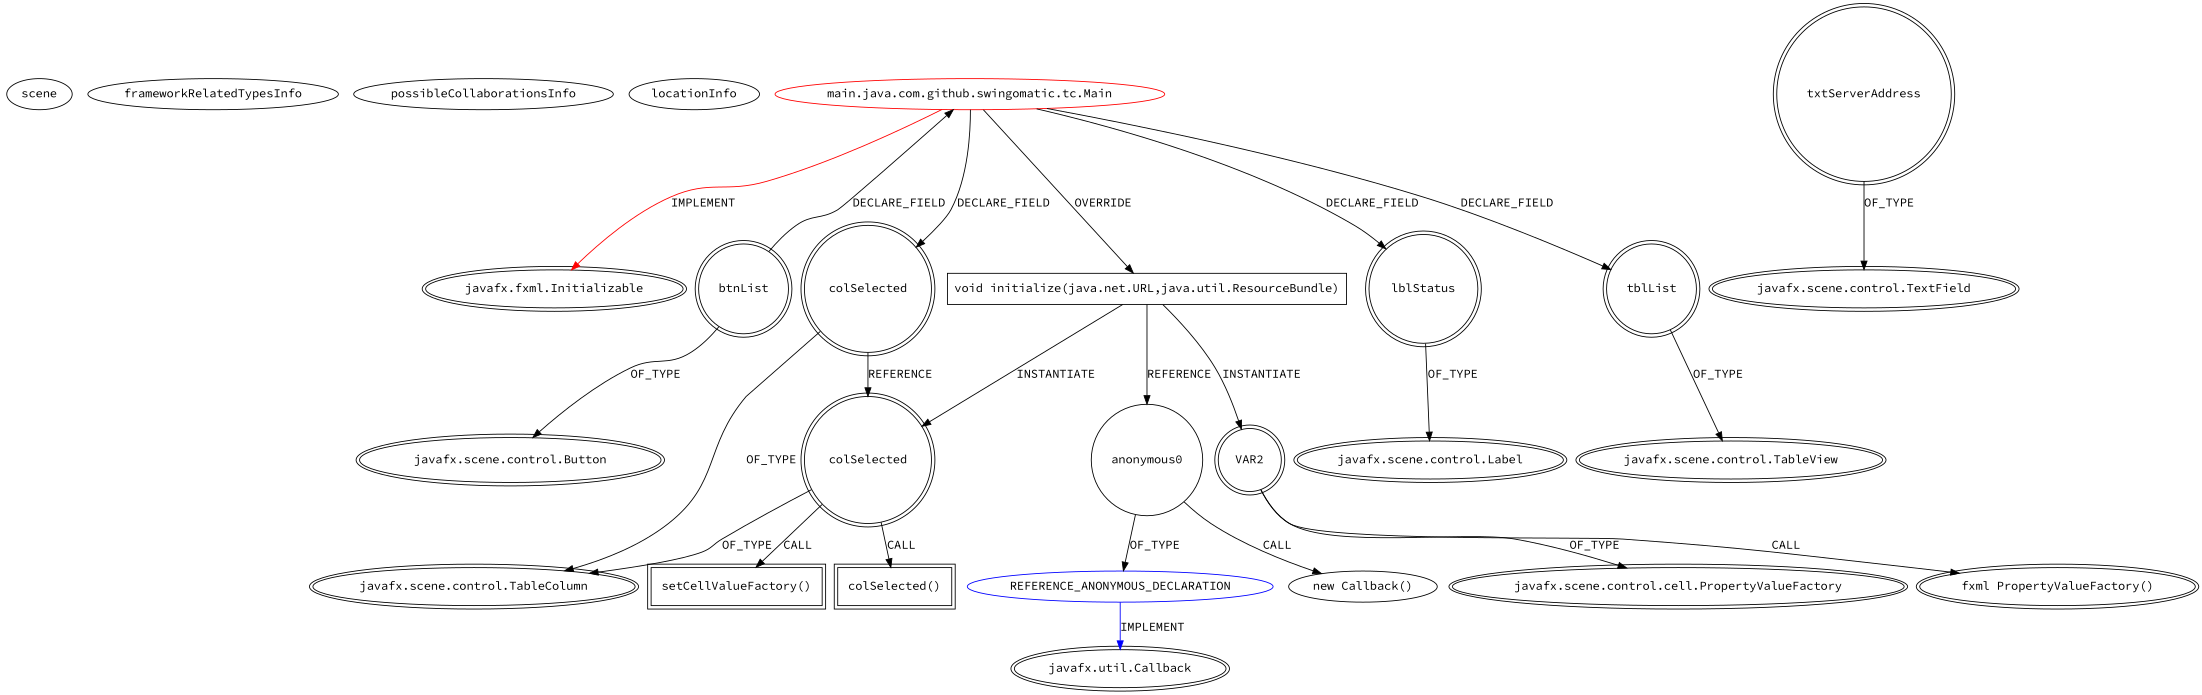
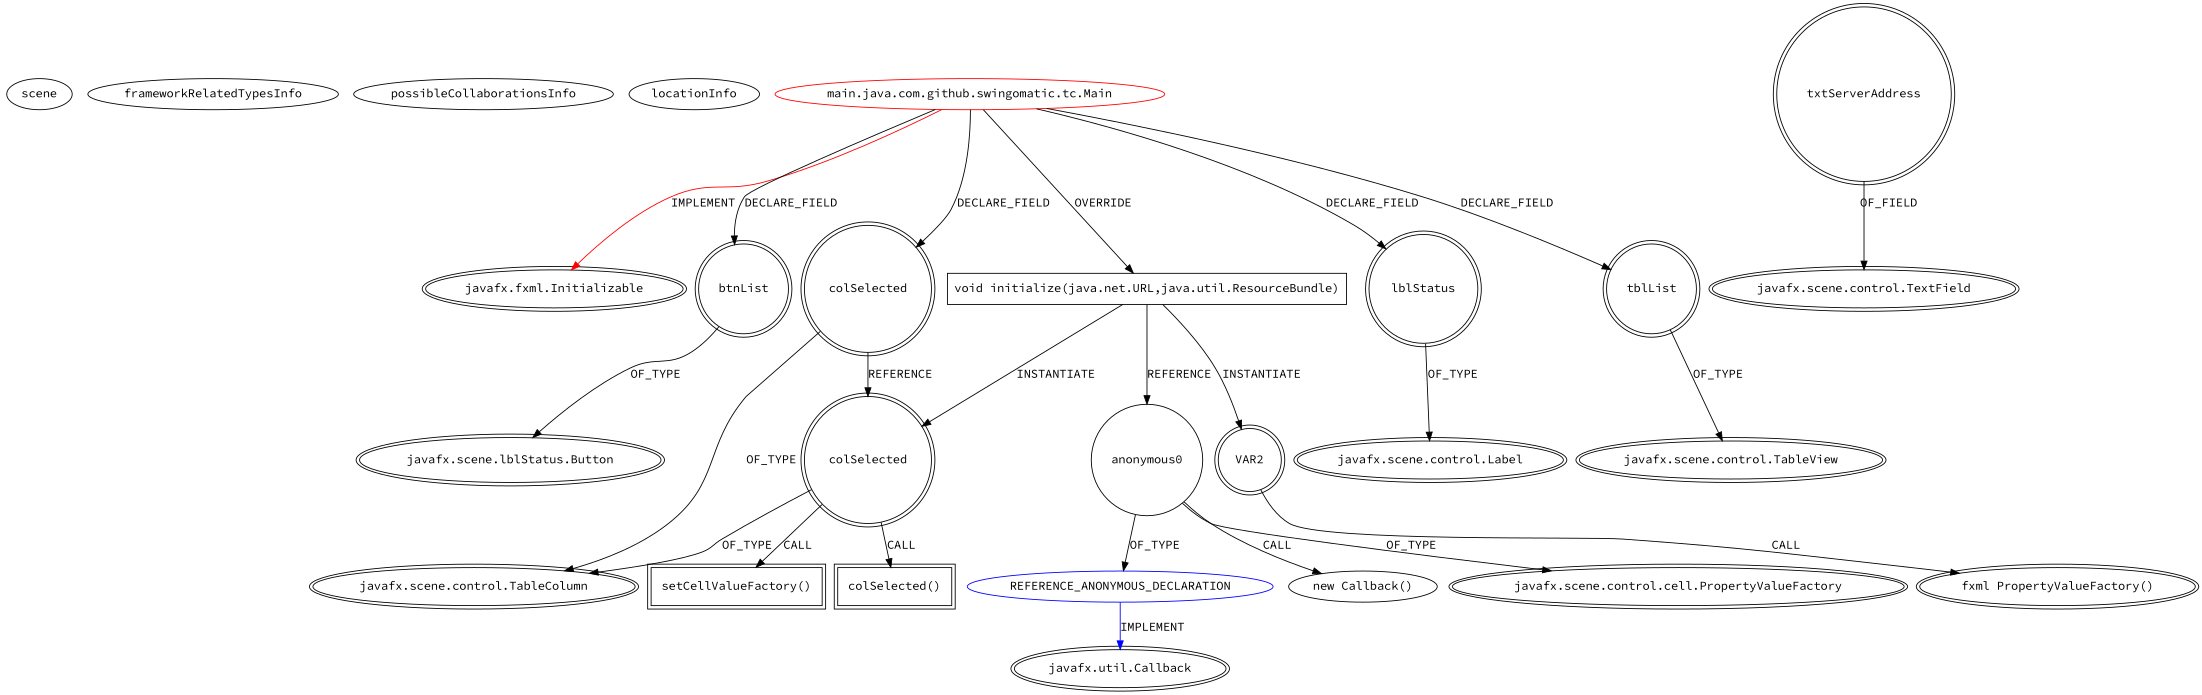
edge "btnList" -> "main.java.com.github.swingomatic.tc.Main": reversed
edge "txtServerAddress" -> "javafx.scene.control.TextField": label "OF_TYPE" -> "OF_FIELD"
node "javafx.scene.control.Button": label "javafx.scene.control.Button" -> "javafx.scene.lblStatus.Button"
edge "VAR2" -> "javafx.scene.control.cell.PropertyValueFactory": now "anonymous0" -> "javafx.scene.control.cell.PropertyValueFactory"
